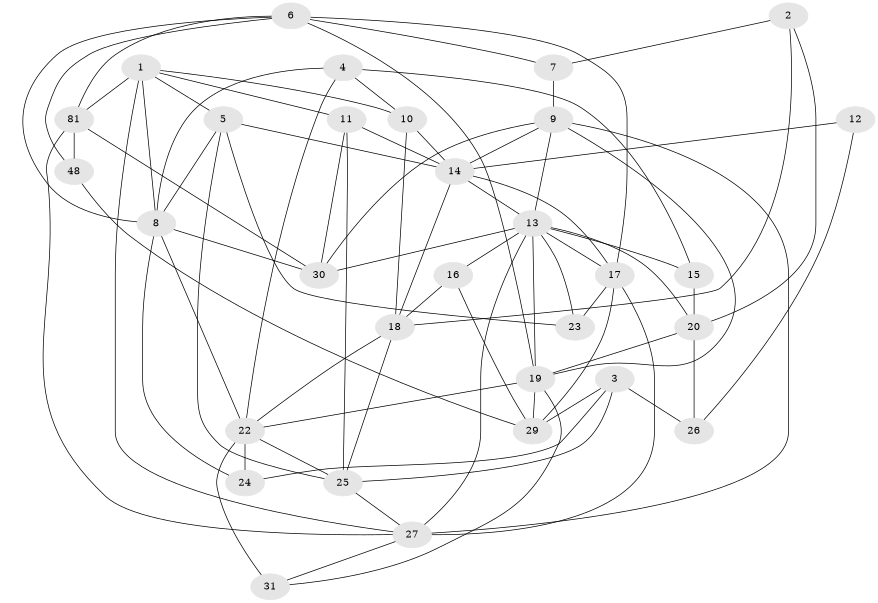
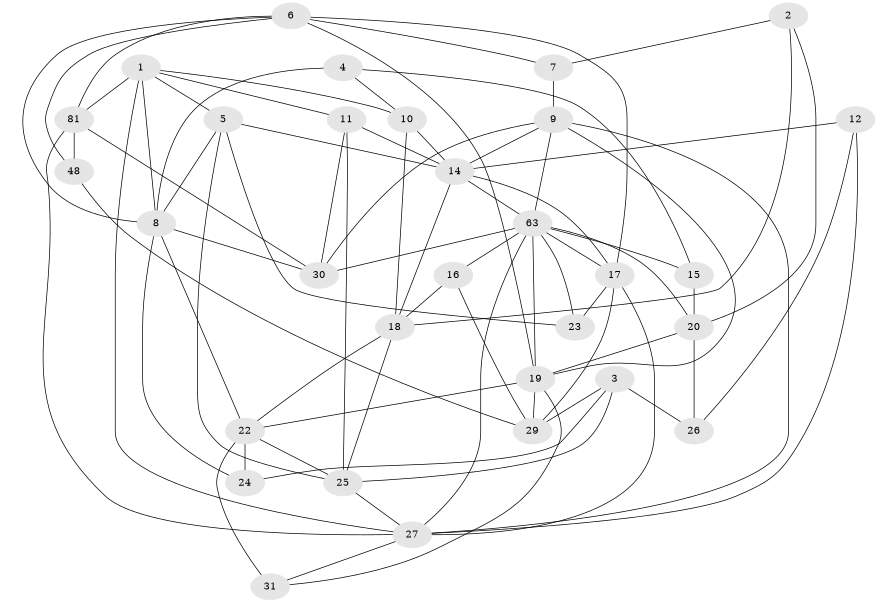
node "13": label "13" -> "63"
edge "4" -- "22": removed
edge "12" -- "27": added
